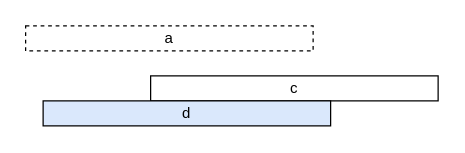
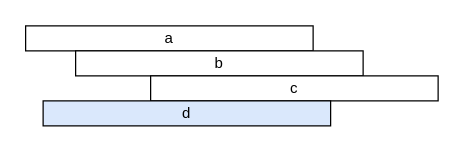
node "a": style dashed -> solid
node "b": added
